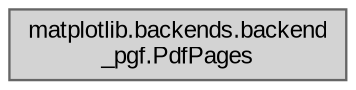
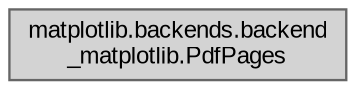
node "matplotlib.backends.backend _pgf.PdfPages": label "matplotlib.backends.backend _pgf.PdfPages" -> "matplotlib.backends.backend _matplotlib.PdfPages"
